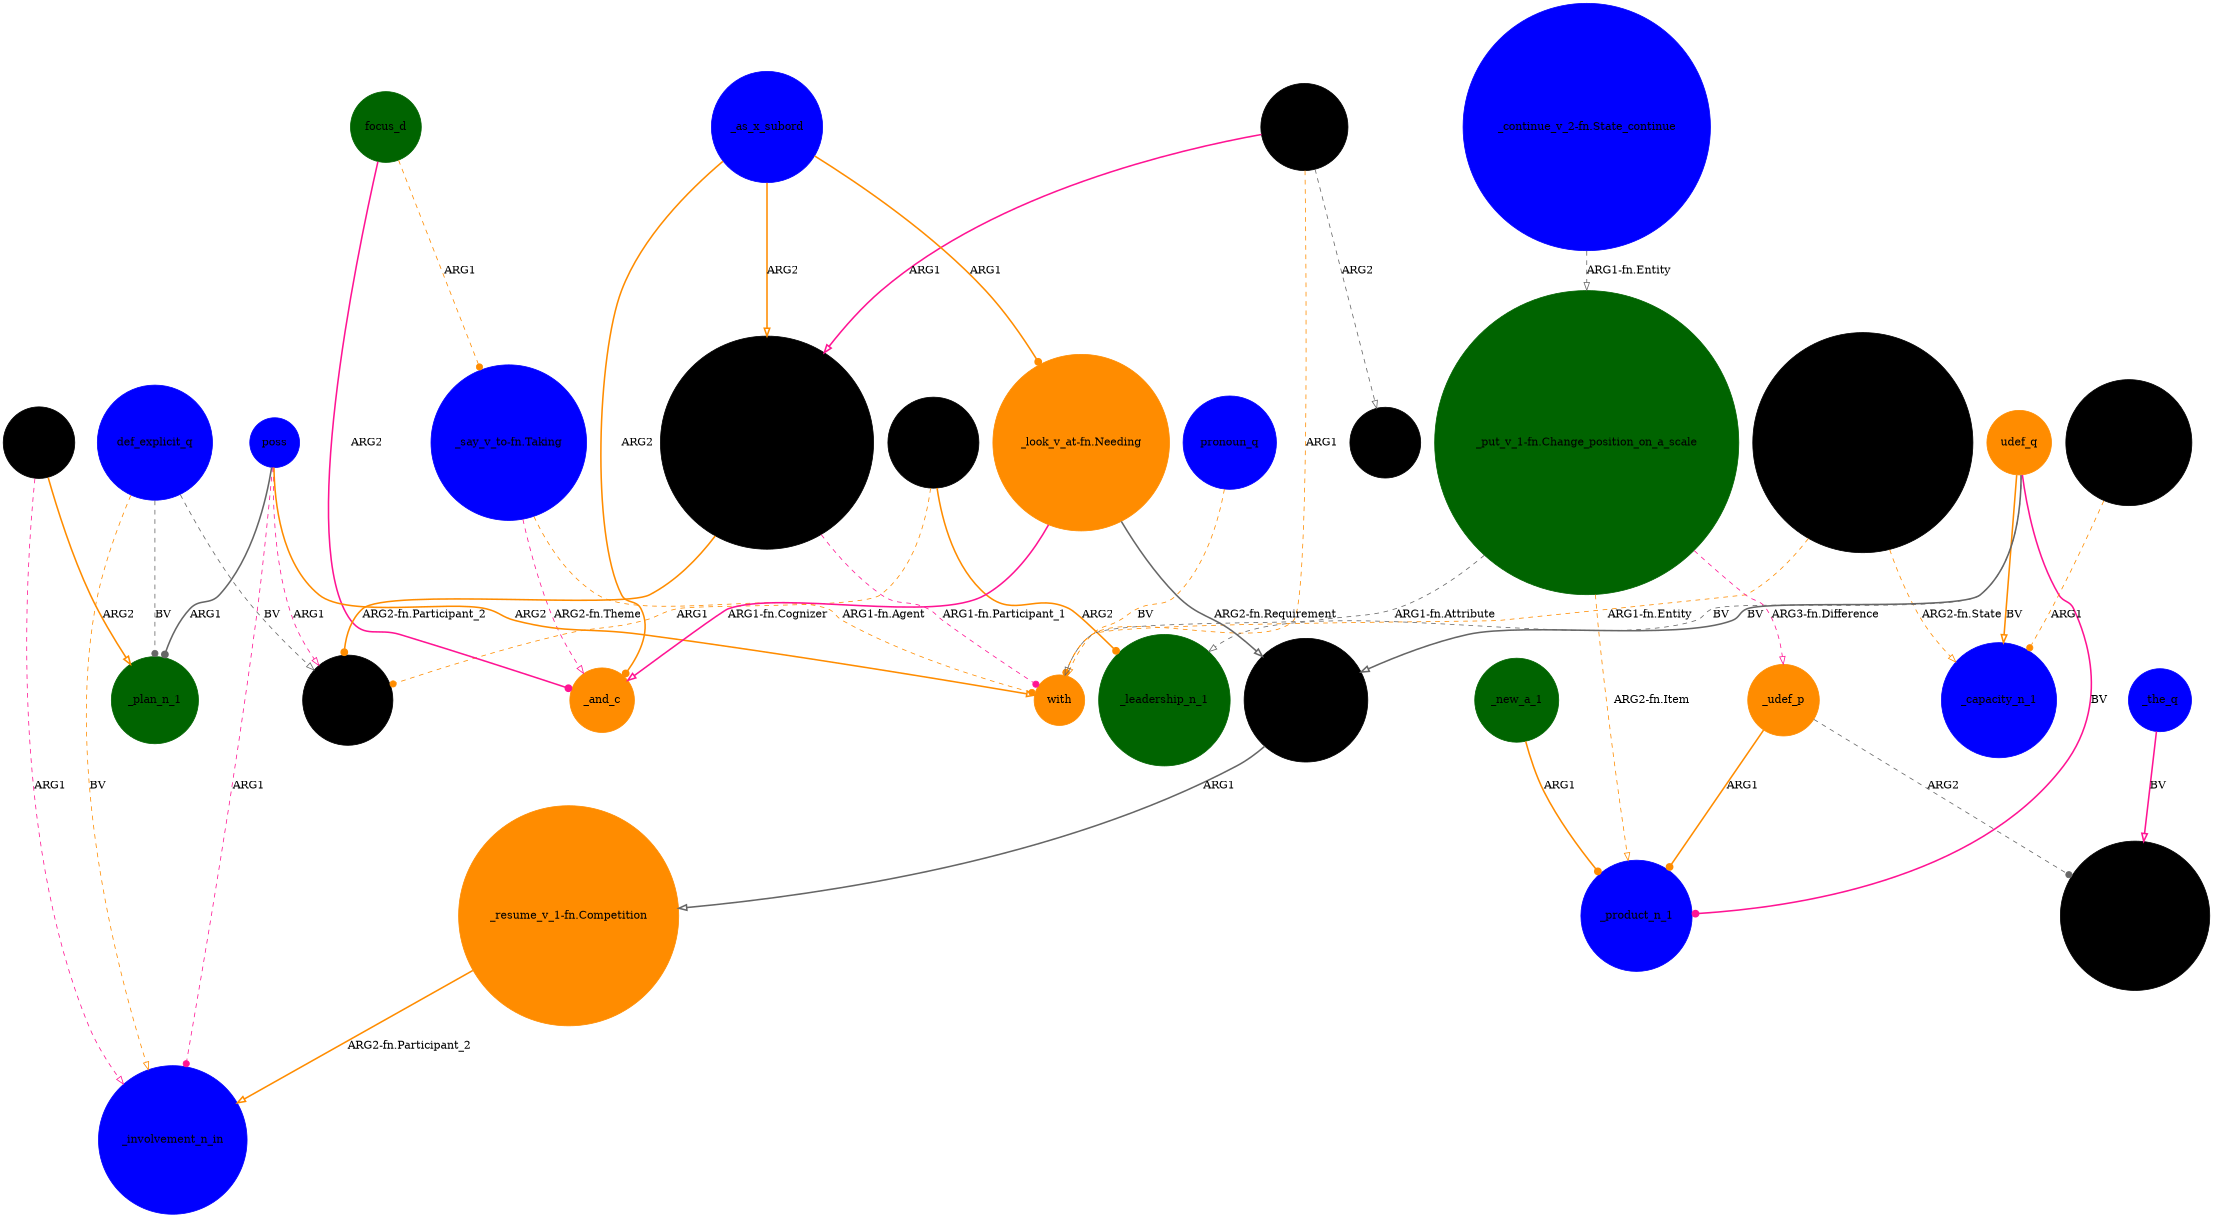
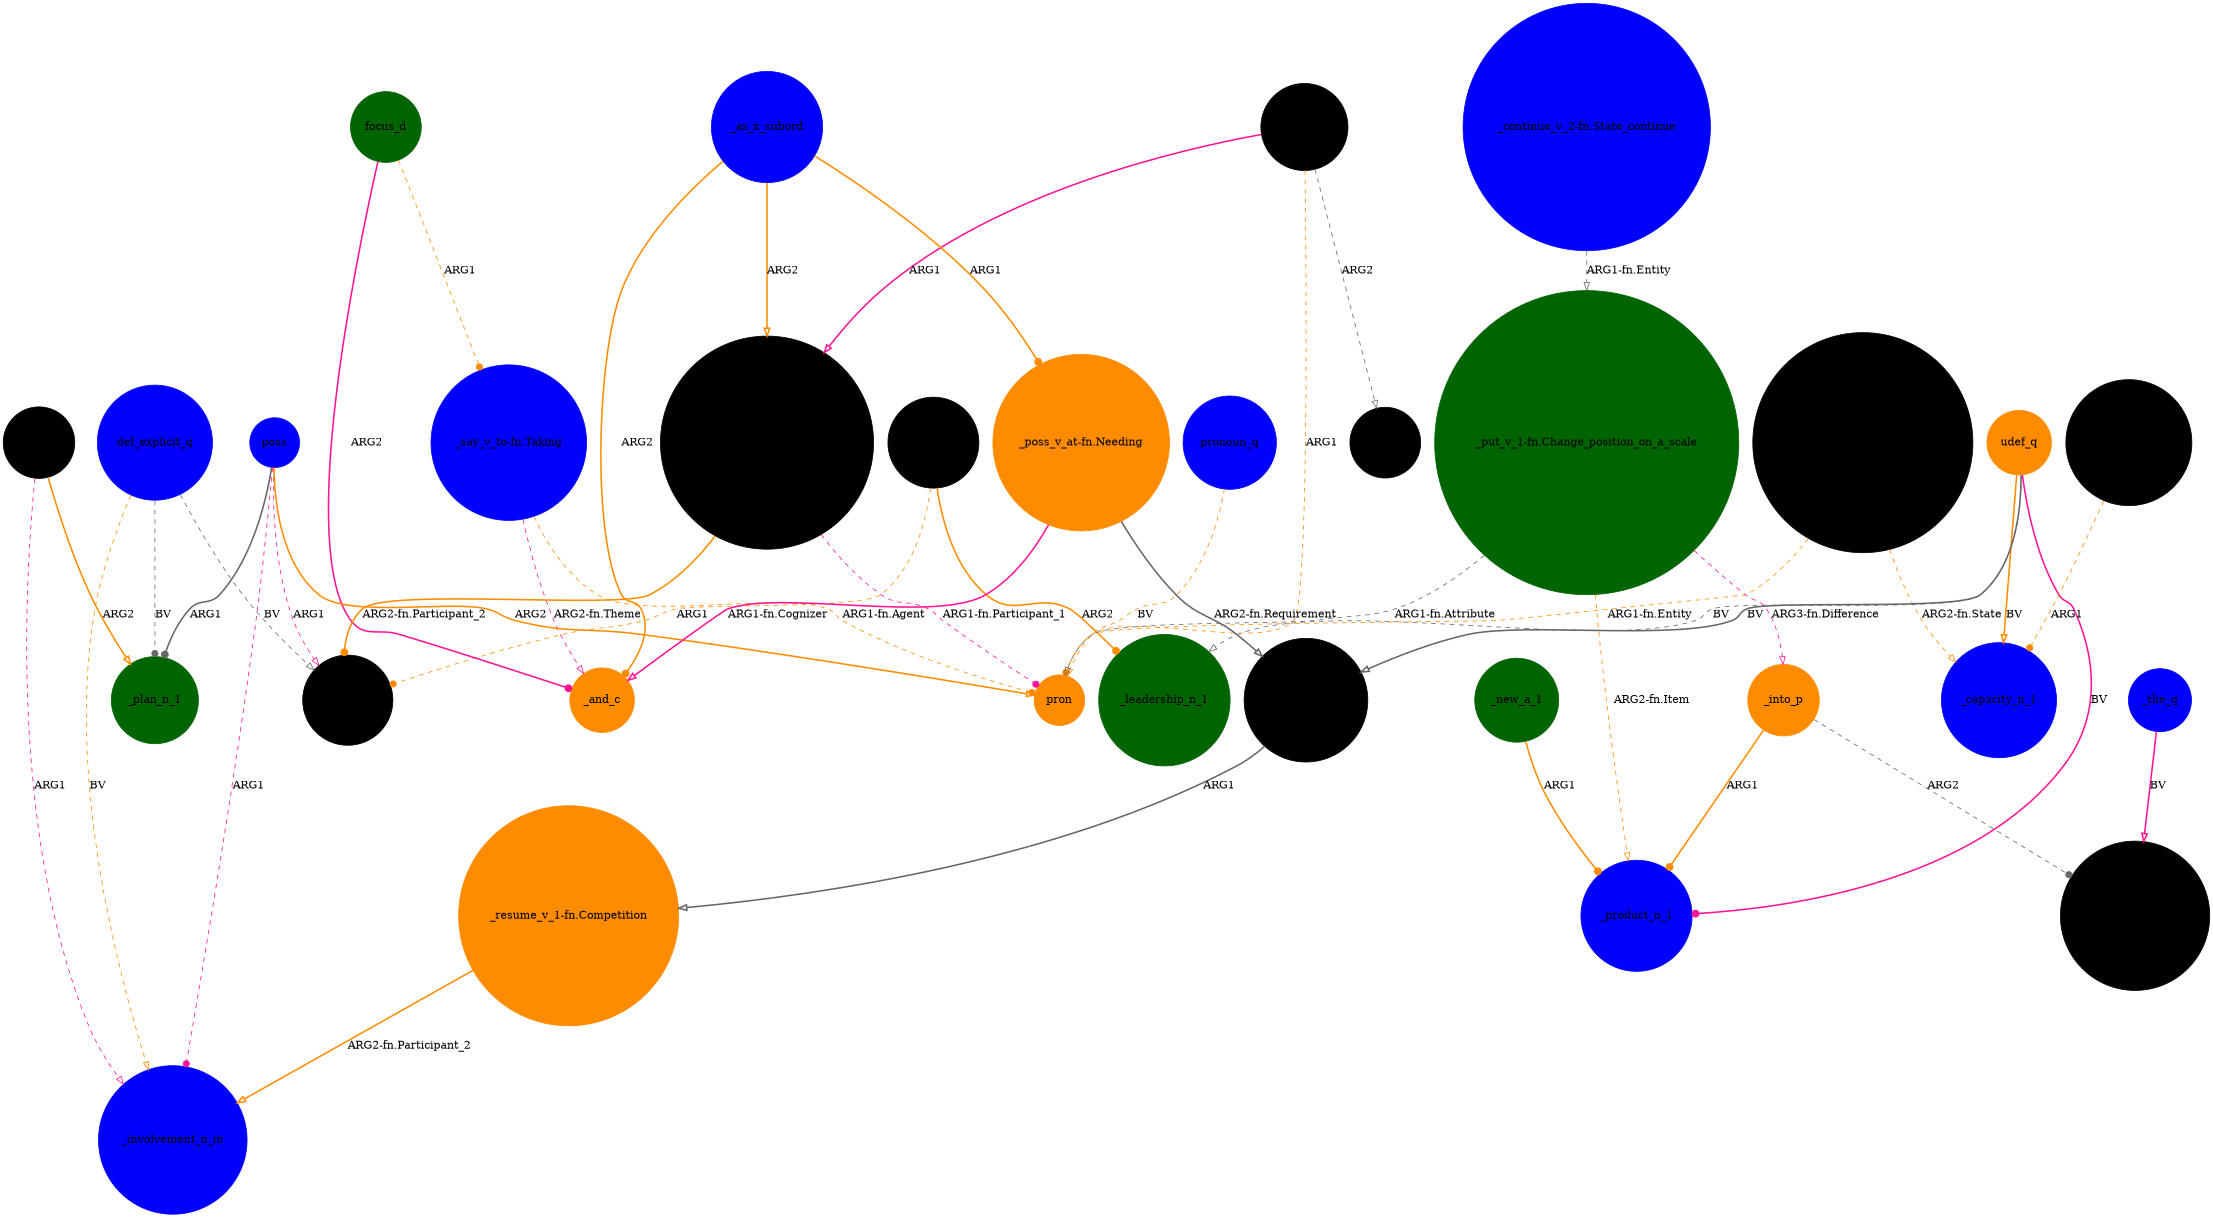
node "_look_v_at-fn.Needing": label "_look_v_at-fn.Needing" -> "_poss_v_at-fn.Needing"
node "with": label "with" -> "pron"
node "_udef_p": label "_udef_p" -> "_into_p"
